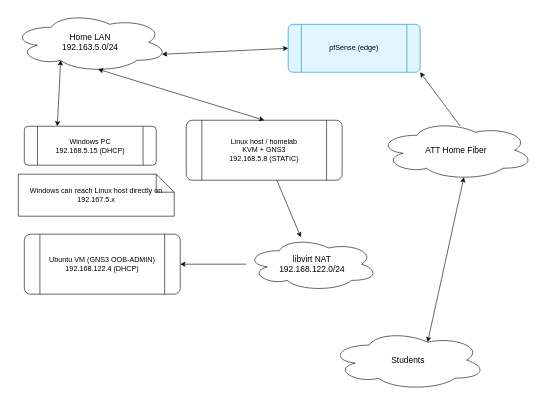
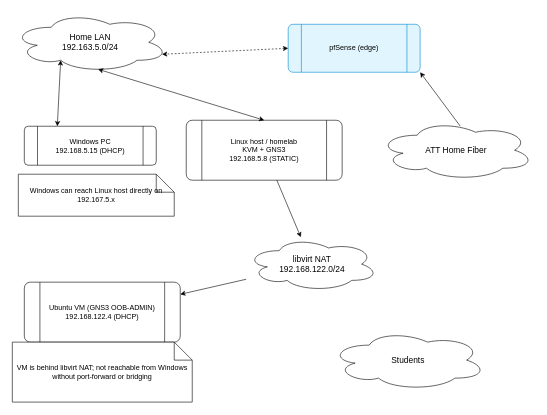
edge "Home LAN 192.163.5.0/24" -- "pfSense (edge)": style solid -> dashed
edge "ATT Home Fiber" -- "Students": removed
node "Ubuntu VM (GNS3 OOB-ADMIN) 192.168.122.4 (DHCP)": moved (102, 264) -> (102, 312)
node "VM is behind libvirt NAT; not reachable from Windows without port-forward or bridging": added
